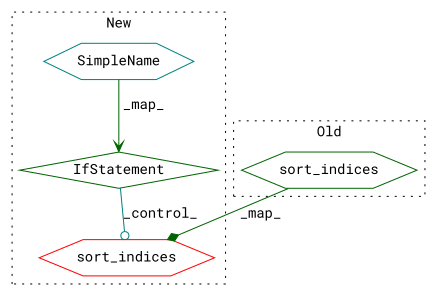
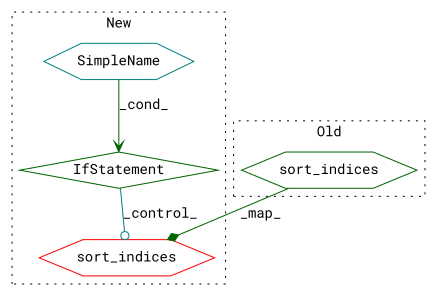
edge "SimpleName" -> "IfStatement": label "_map_" -> "_cond_"
